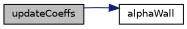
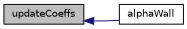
edge "updateCoeffs" -> "alphaWall": reversed
